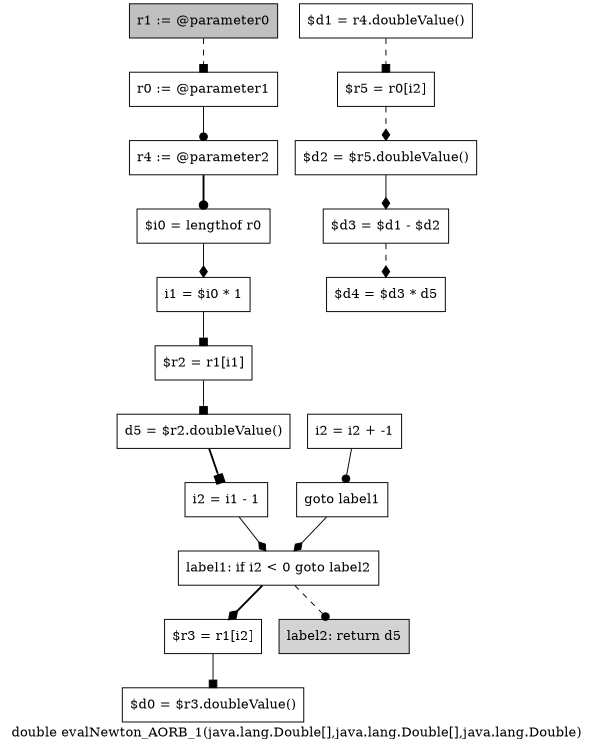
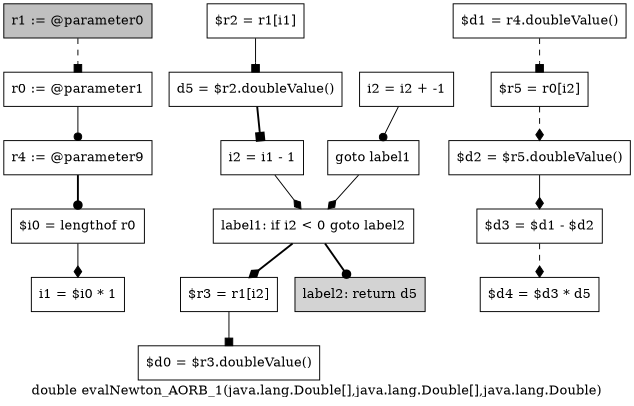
node "r4 := @parameter2": label "r4 := @parameter2" -> "r4 := @parameter9"
edge "i1 = $i0 * 1" -> "$r2 = r1[i1]": removed
edge "label1: if i2 < 0 goto label2" -> "label2: return d5": style dashed -> bold
